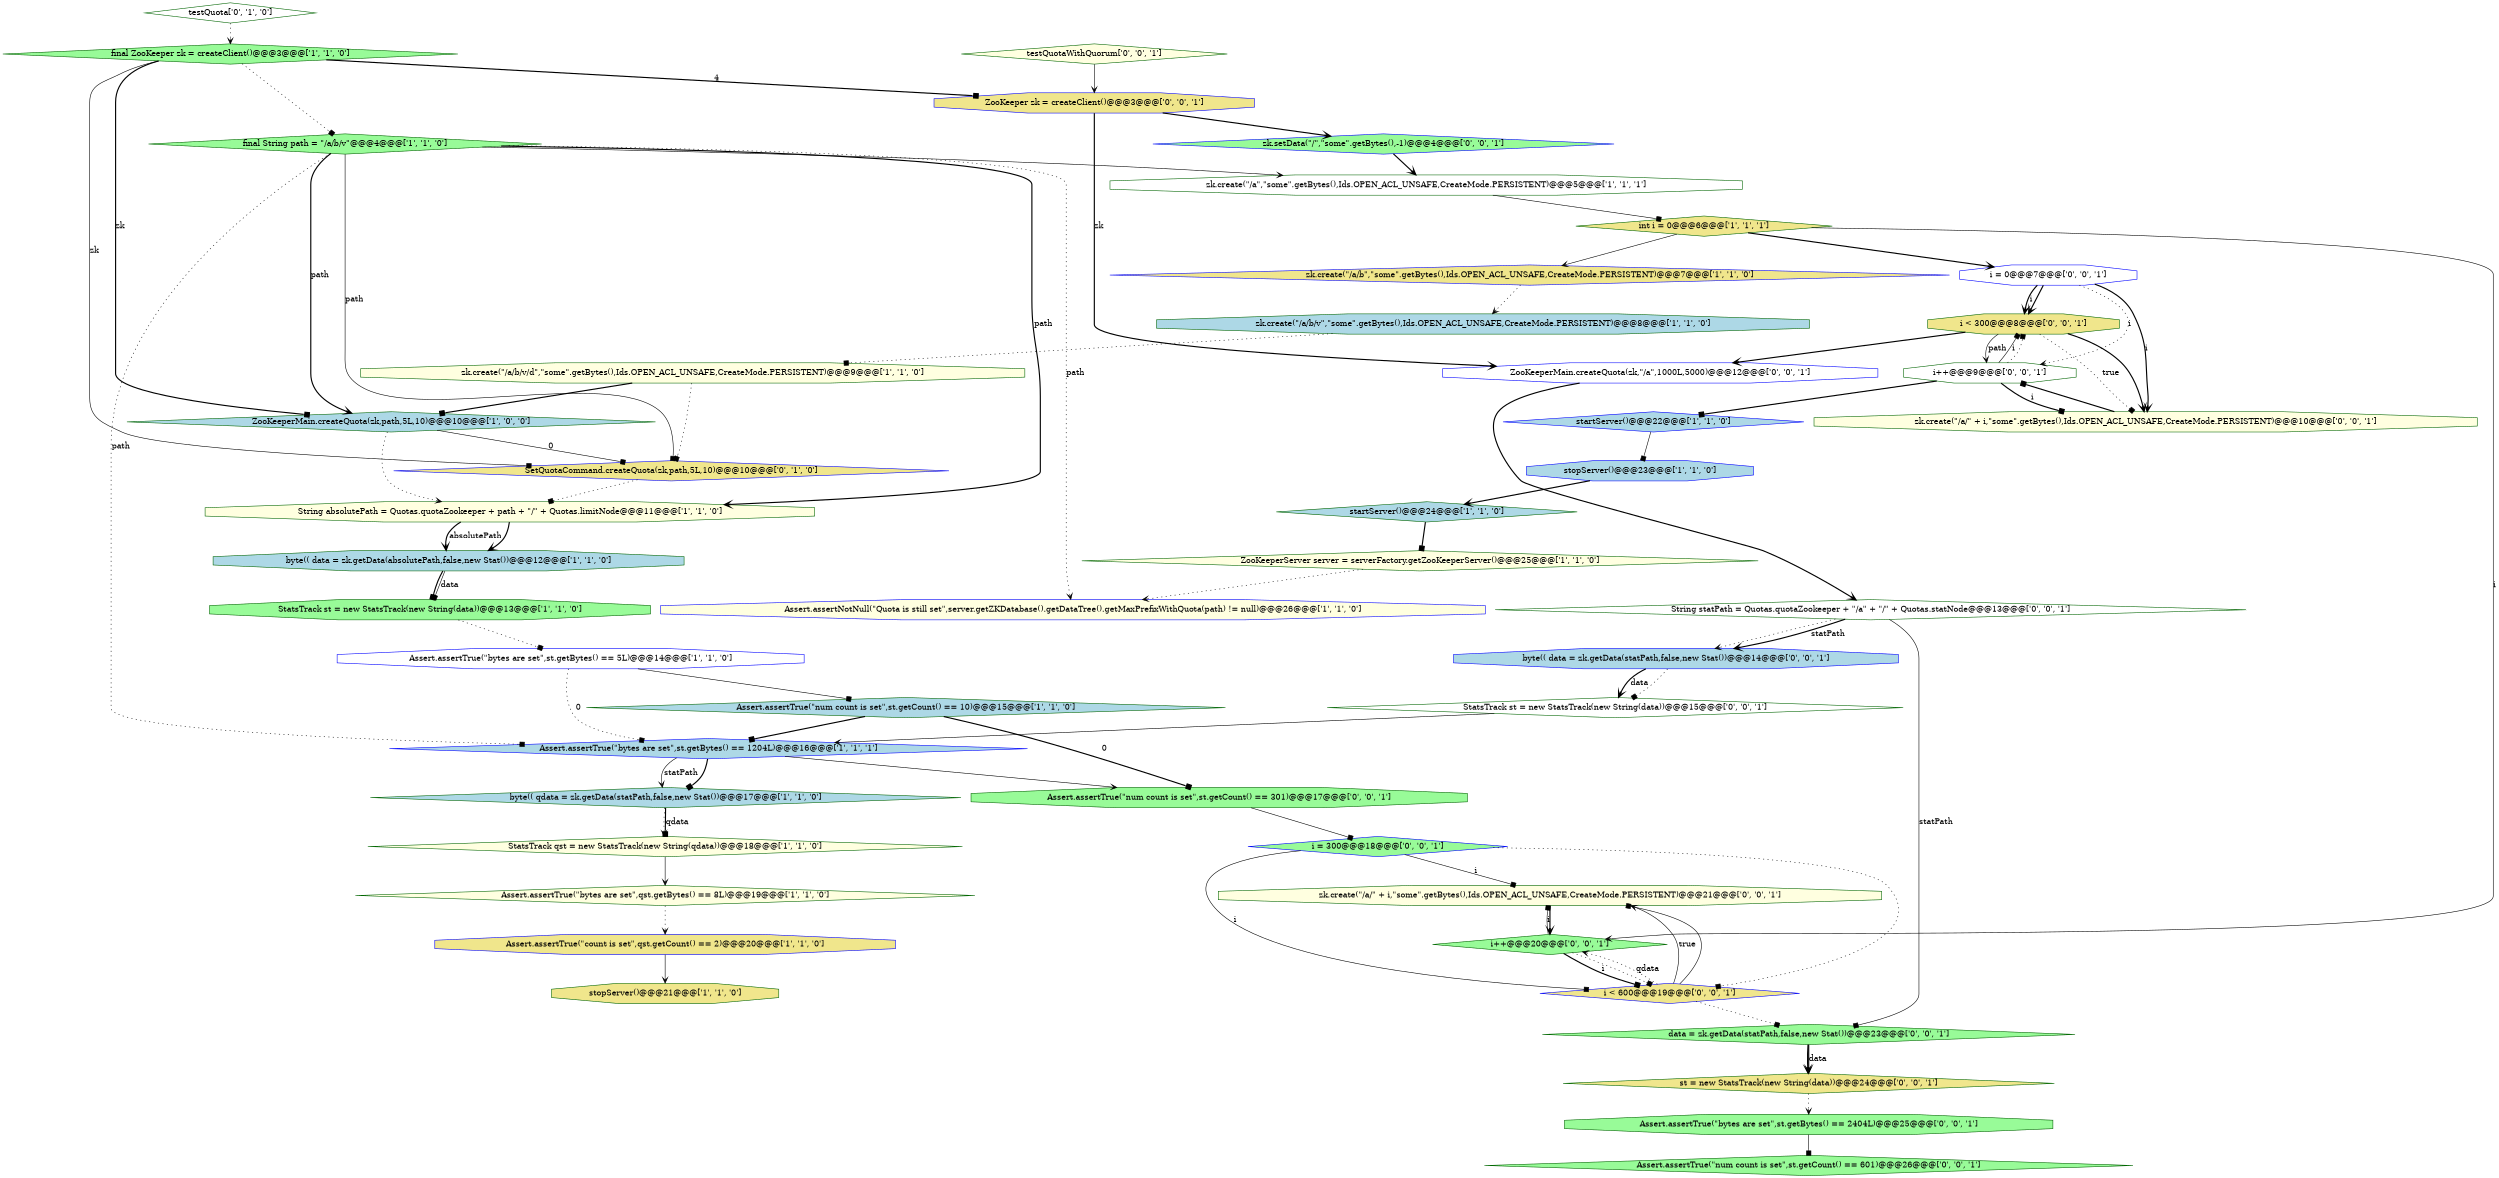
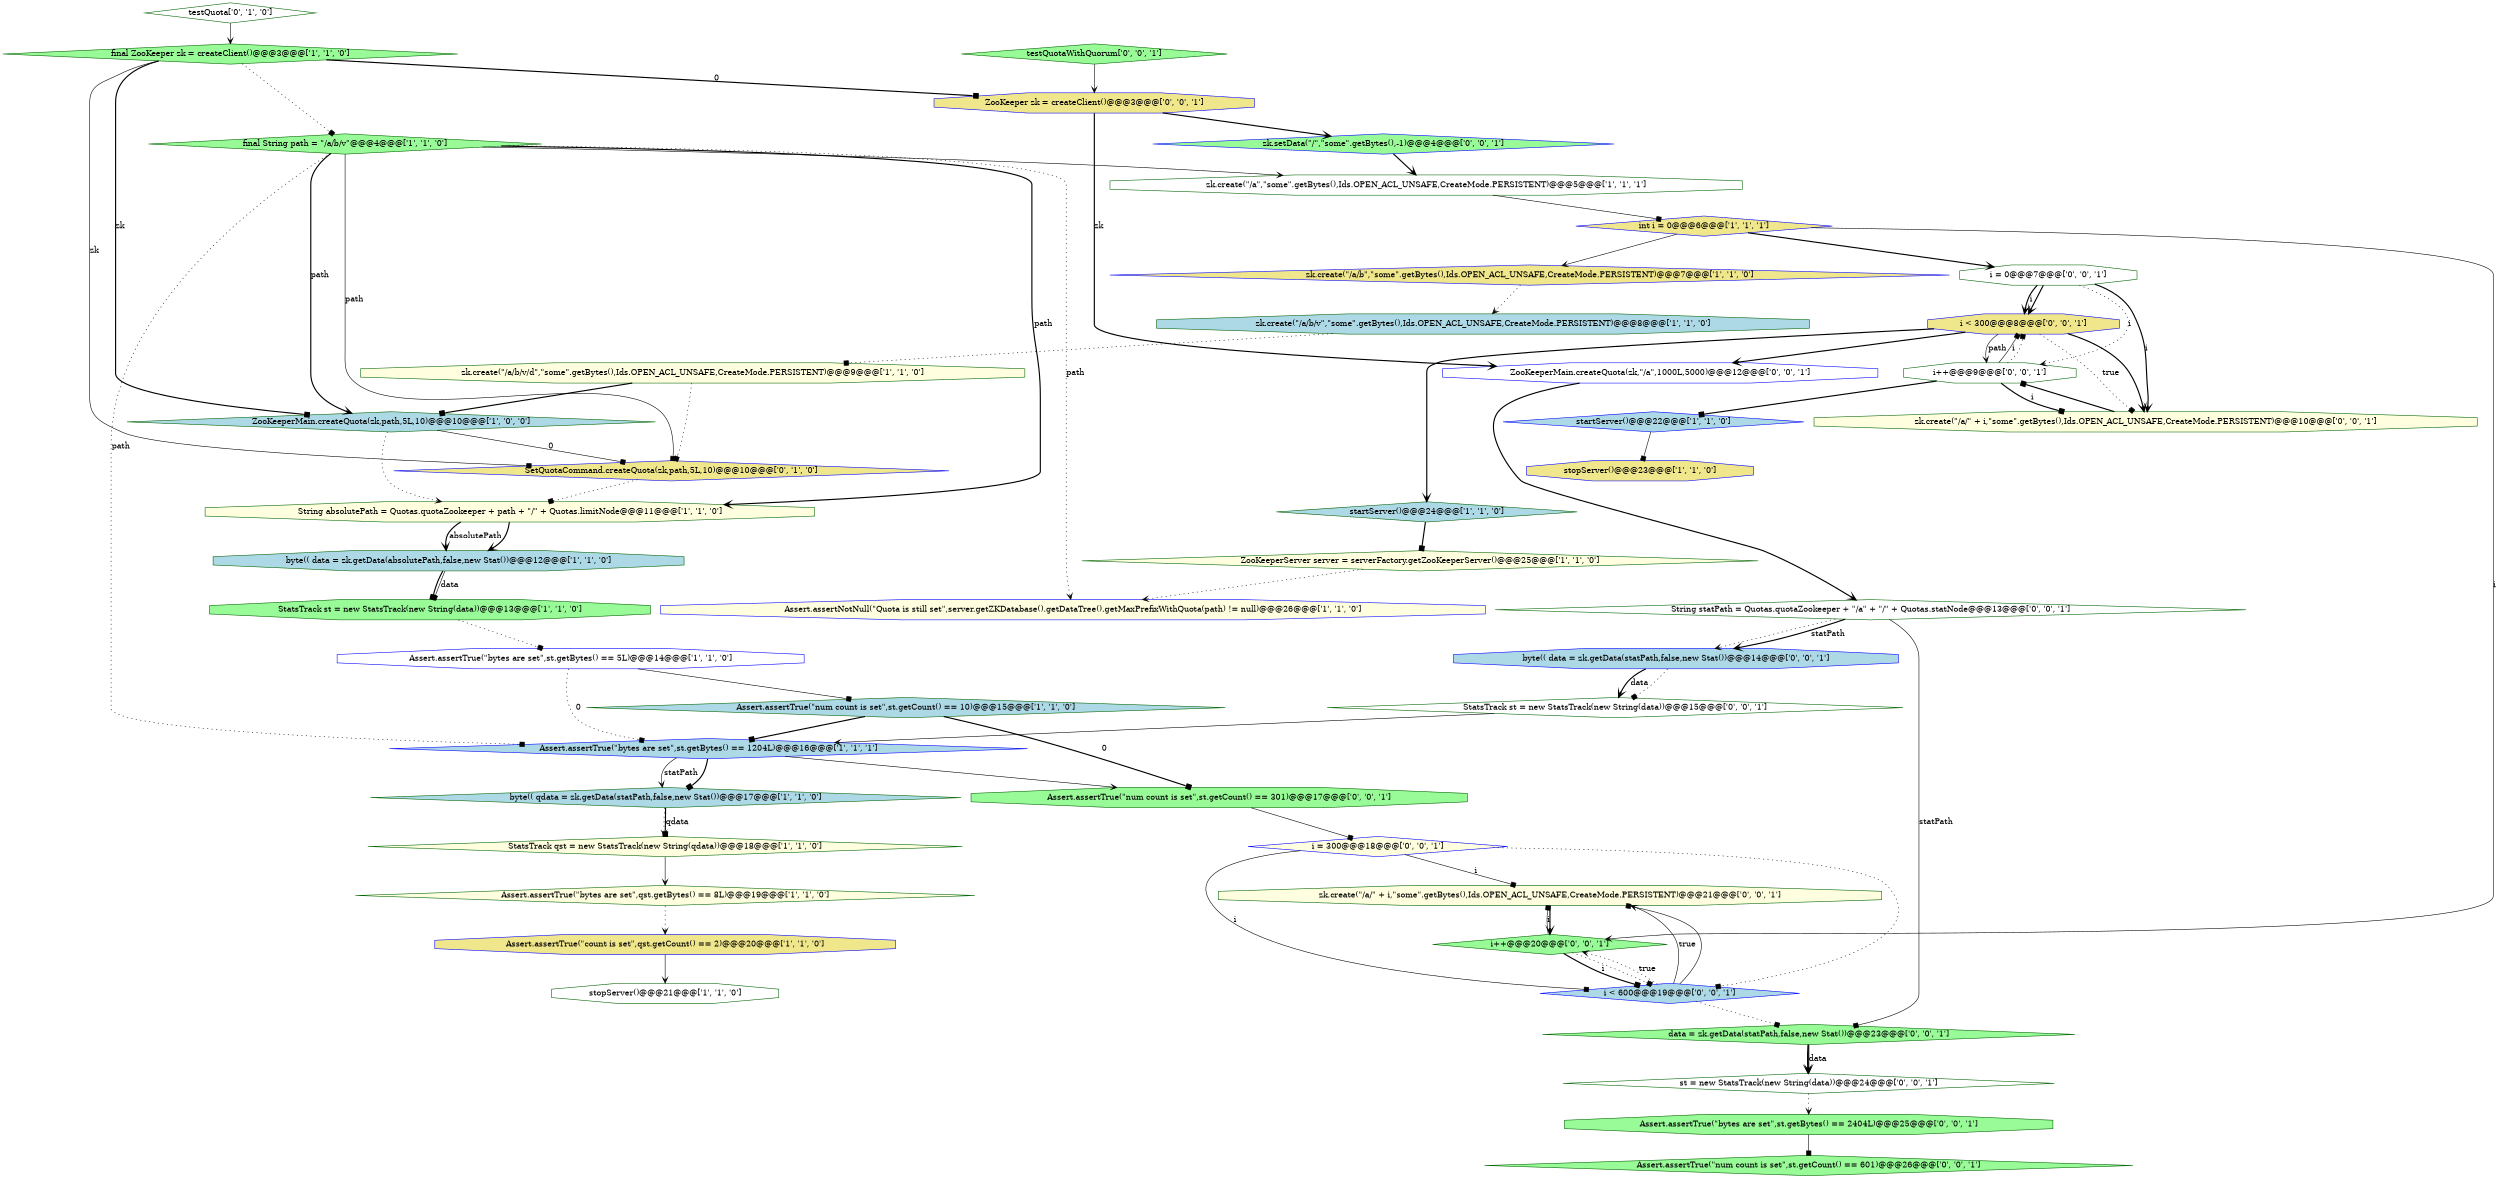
edge "testQuota['0', '1', '0']" -> "final ZooKeeper zk = createClient()@@@3@@@['1', '1', '0']": style dotted -> solid
node "testQuotaWithQuorum['0', '0', '1']": fillcolor lightyellow -> palegreen
edge "final ZooKeeper zk = createClient()@@@3@@@['1', '1', '0']" -> "ZooKeeper zk = createClient()@@@3@@@['0', '0', '1']": label "4" -> "0"
node "int i = 0@@@6@@@['1', '1', '1']": color darkgreen -> blue
node "i = 0@@@7@@@['0', '0', '1']": color blue -> darkgreen
node "i < 300@@@8@@@['0', '0', '1']": color darkgreen -> blue
node "stopServer()@@@23@@@['1', '1', '0']": fillcolor lightblue -> khaki
edge "stopServer()@@@23@@@['1', '1', '0']" -> "startServer()@@@24@@@['1', '1', '0']": now "i < 300@@@8@@@['0', '0', '1']" -> "startServer()@@@24@@@['1', '1', '0']"
node "i = 300@@@18@@@['0', '0', '1']": fillcolor palegreen -> lightyellow
edge "i < 600@@@19@@@['0', '0', '1']" -> "i++@@@20@@@['0', '0', '1']": label "qdata" -> "true"
node "stopServer()@@@21@@@['1', '1', '0']": fillcolor khaki -> white
node "i < 600@@@19@@@['0', '0', '1']": fillcolor khaki -> lightblue
node "st = new StatsTrack(new String(data))@@@24@@@['0', '0', '1']": fillcolor khaki -> white
